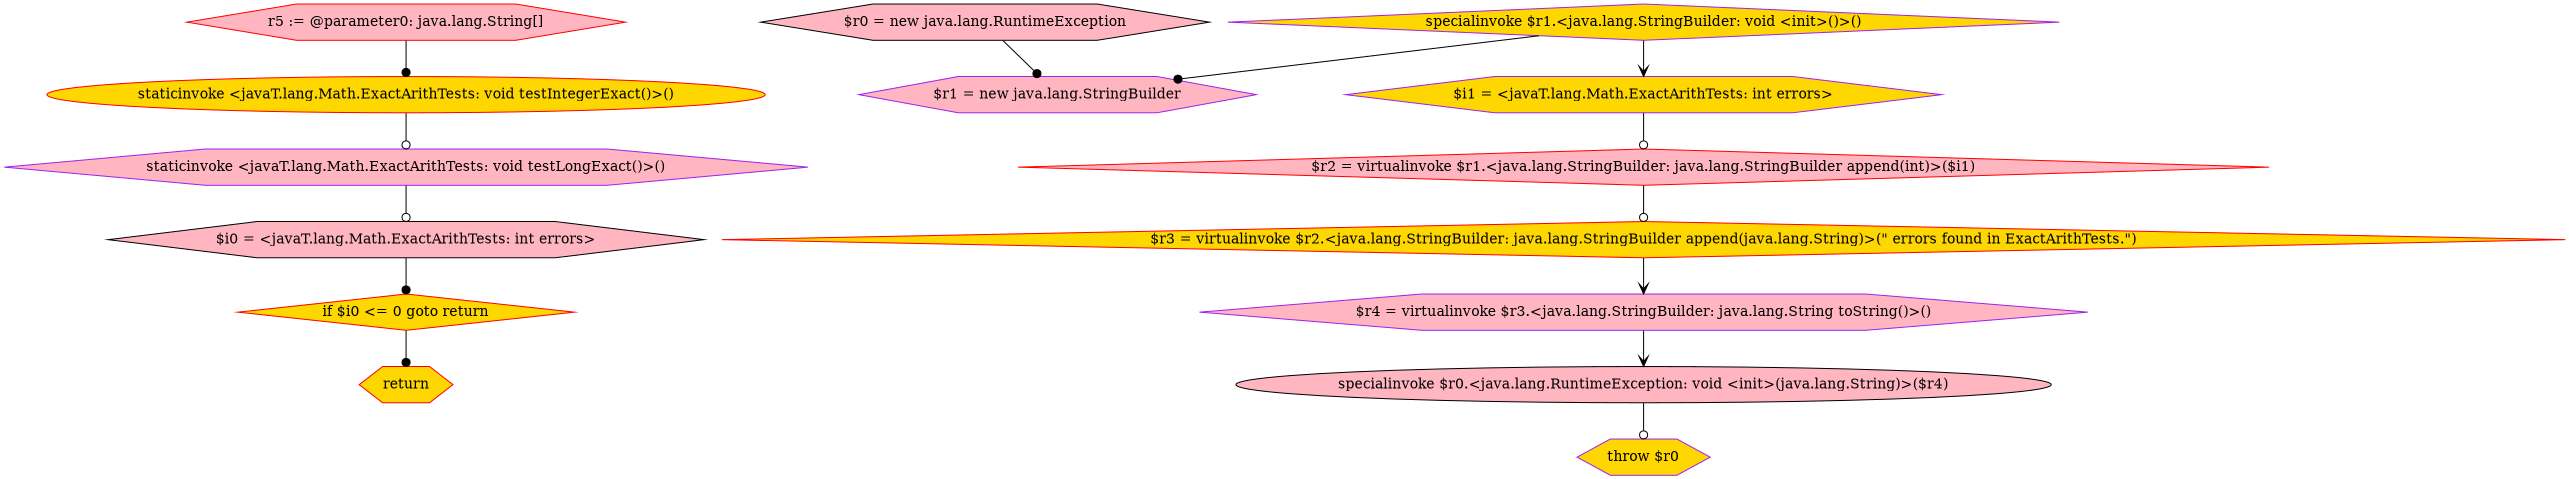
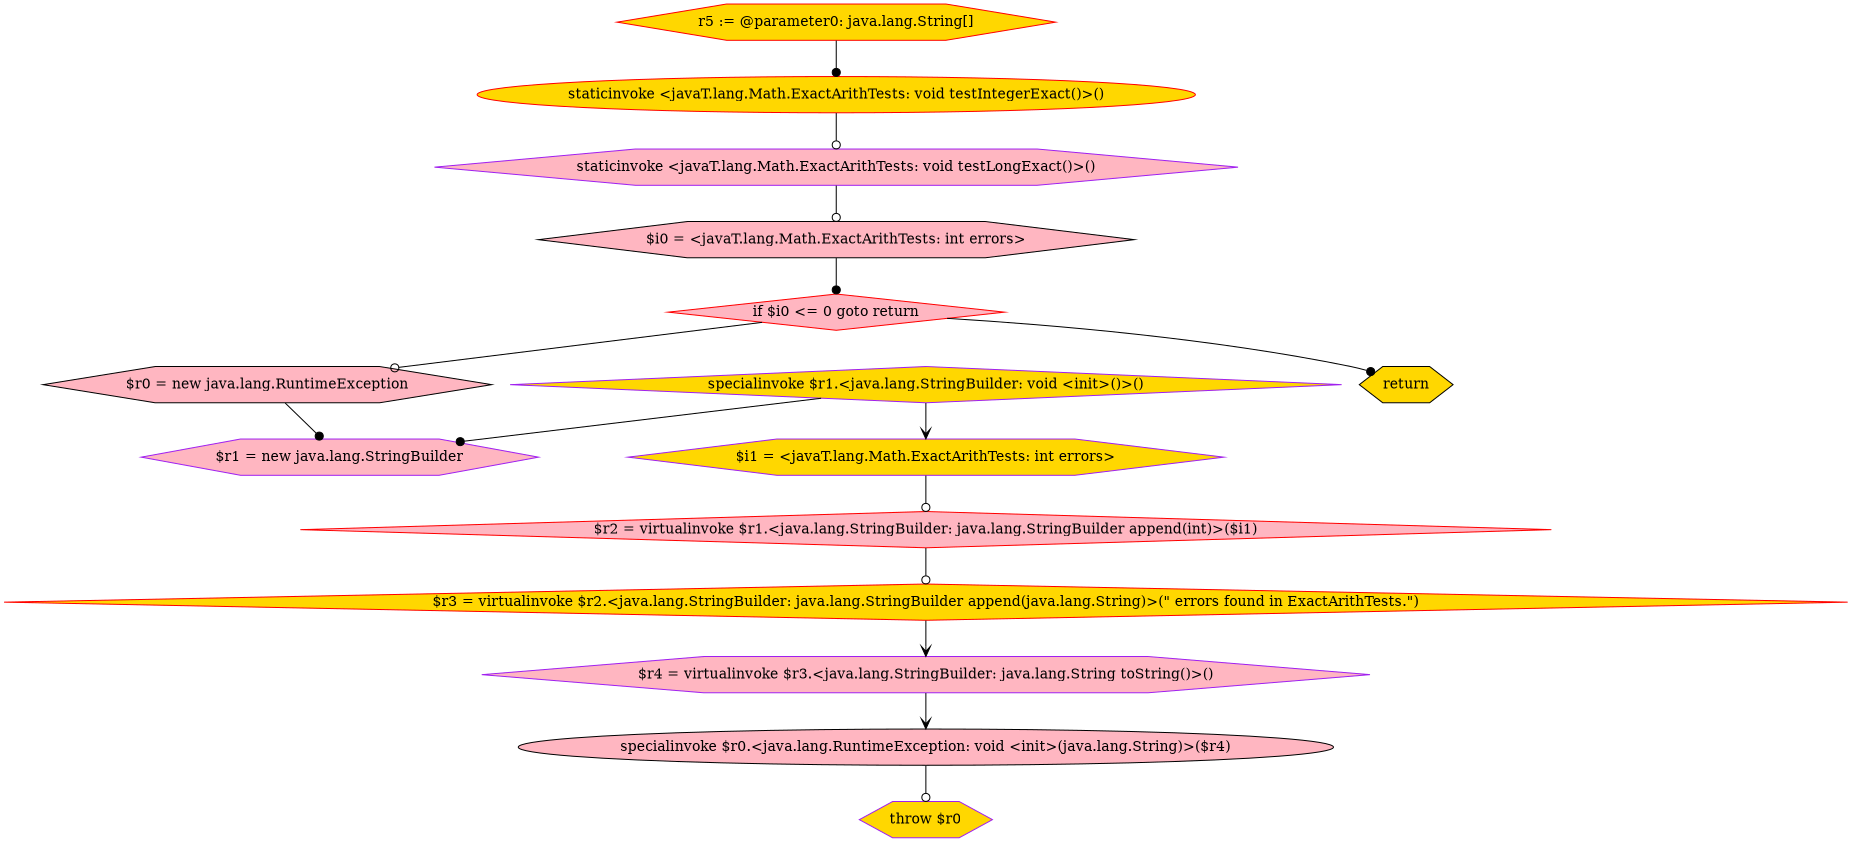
node "r5 := @parameter0: java.lang.String[]": fillcolor lightpink -> gold
node "if $i0 <= 0 goto return": fillcolor gold -> lightpink
edge "if $i0 <= 0 goto return" -> "$r0 = new java.lang.RuntimeException": added
node "return": color red -> black
